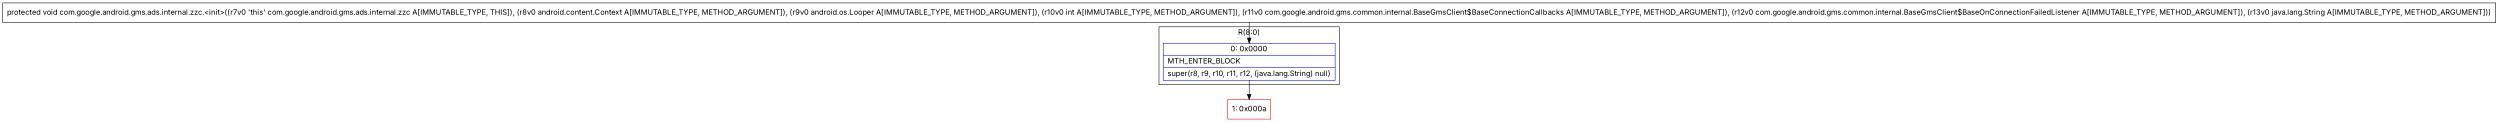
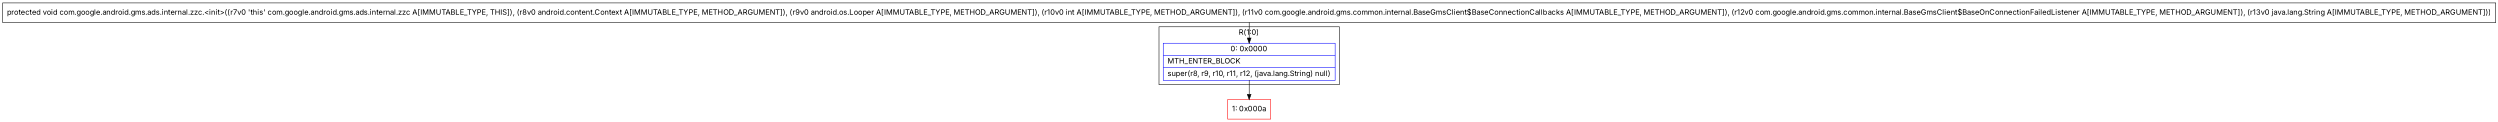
cluster "R(8:0)": label "R(8:0)" -> "R(1:0)"
